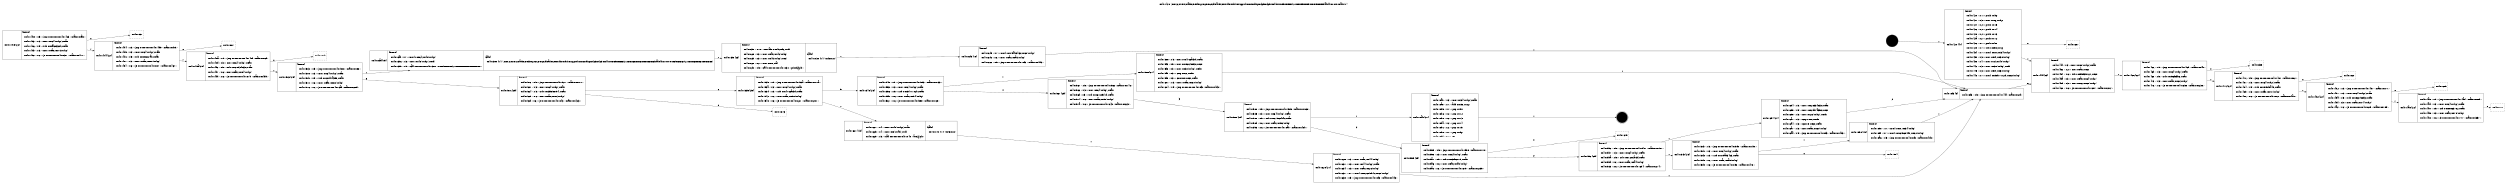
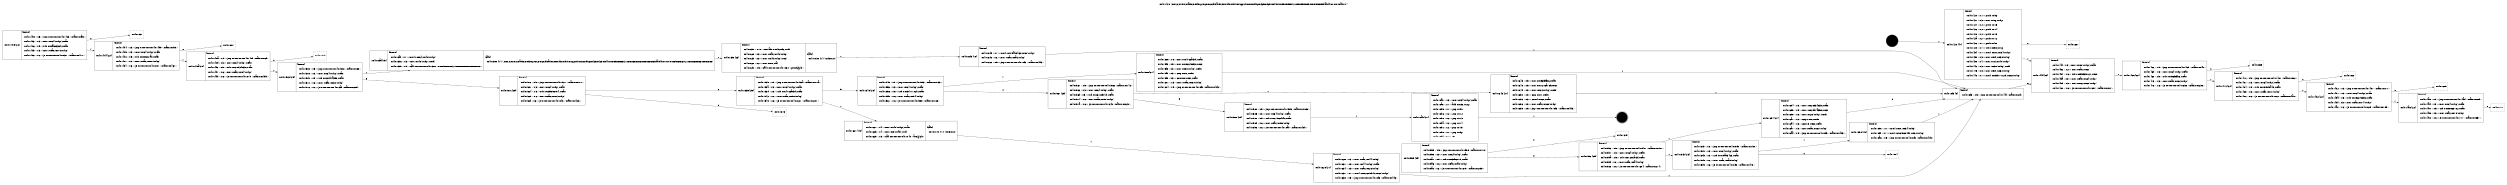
node "0x401643 [27]": added
edge "0x401580 [25]" -> "0x401599 [25]": removed, label "2"
